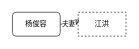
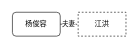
edge "杨俊容" -> "江洪": arrowhead block -> none
